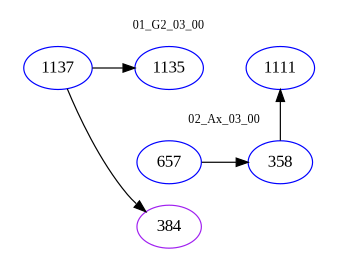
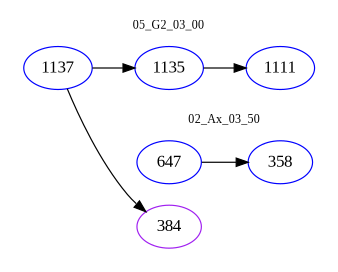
cluster "01_G2_03_00": label "01_G2_03_00" -> "05_G2_03_00"
cluster "02_Ax_03_00": label "02_Ax_03_00" -> "02_Ax_03_50"
edge "358" -> "1111": now "1135" -> "1111"
node "657": label "657" -> "647"
